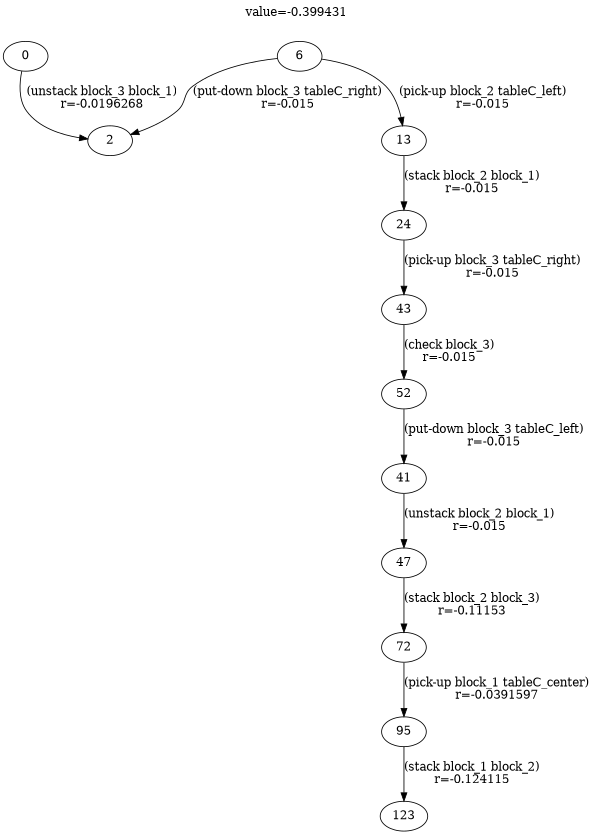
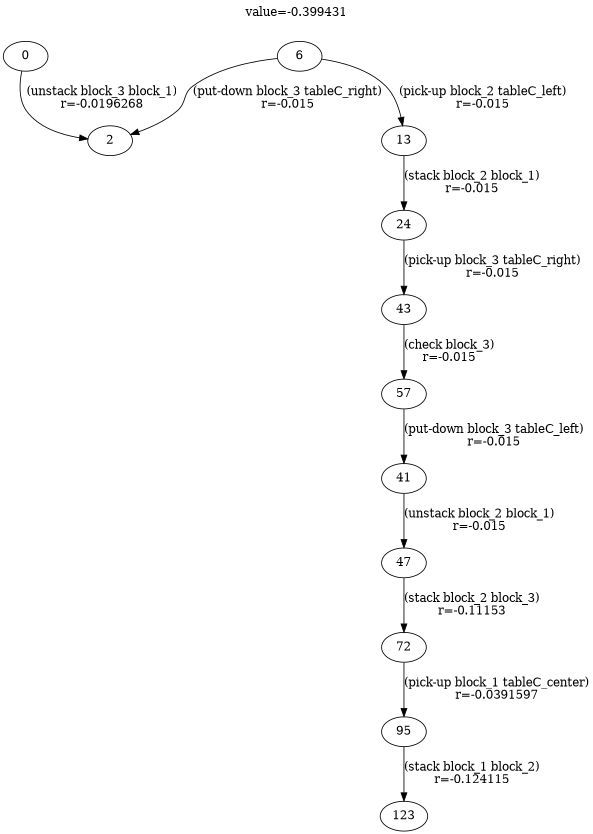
node "52": label "52" -> "57"
